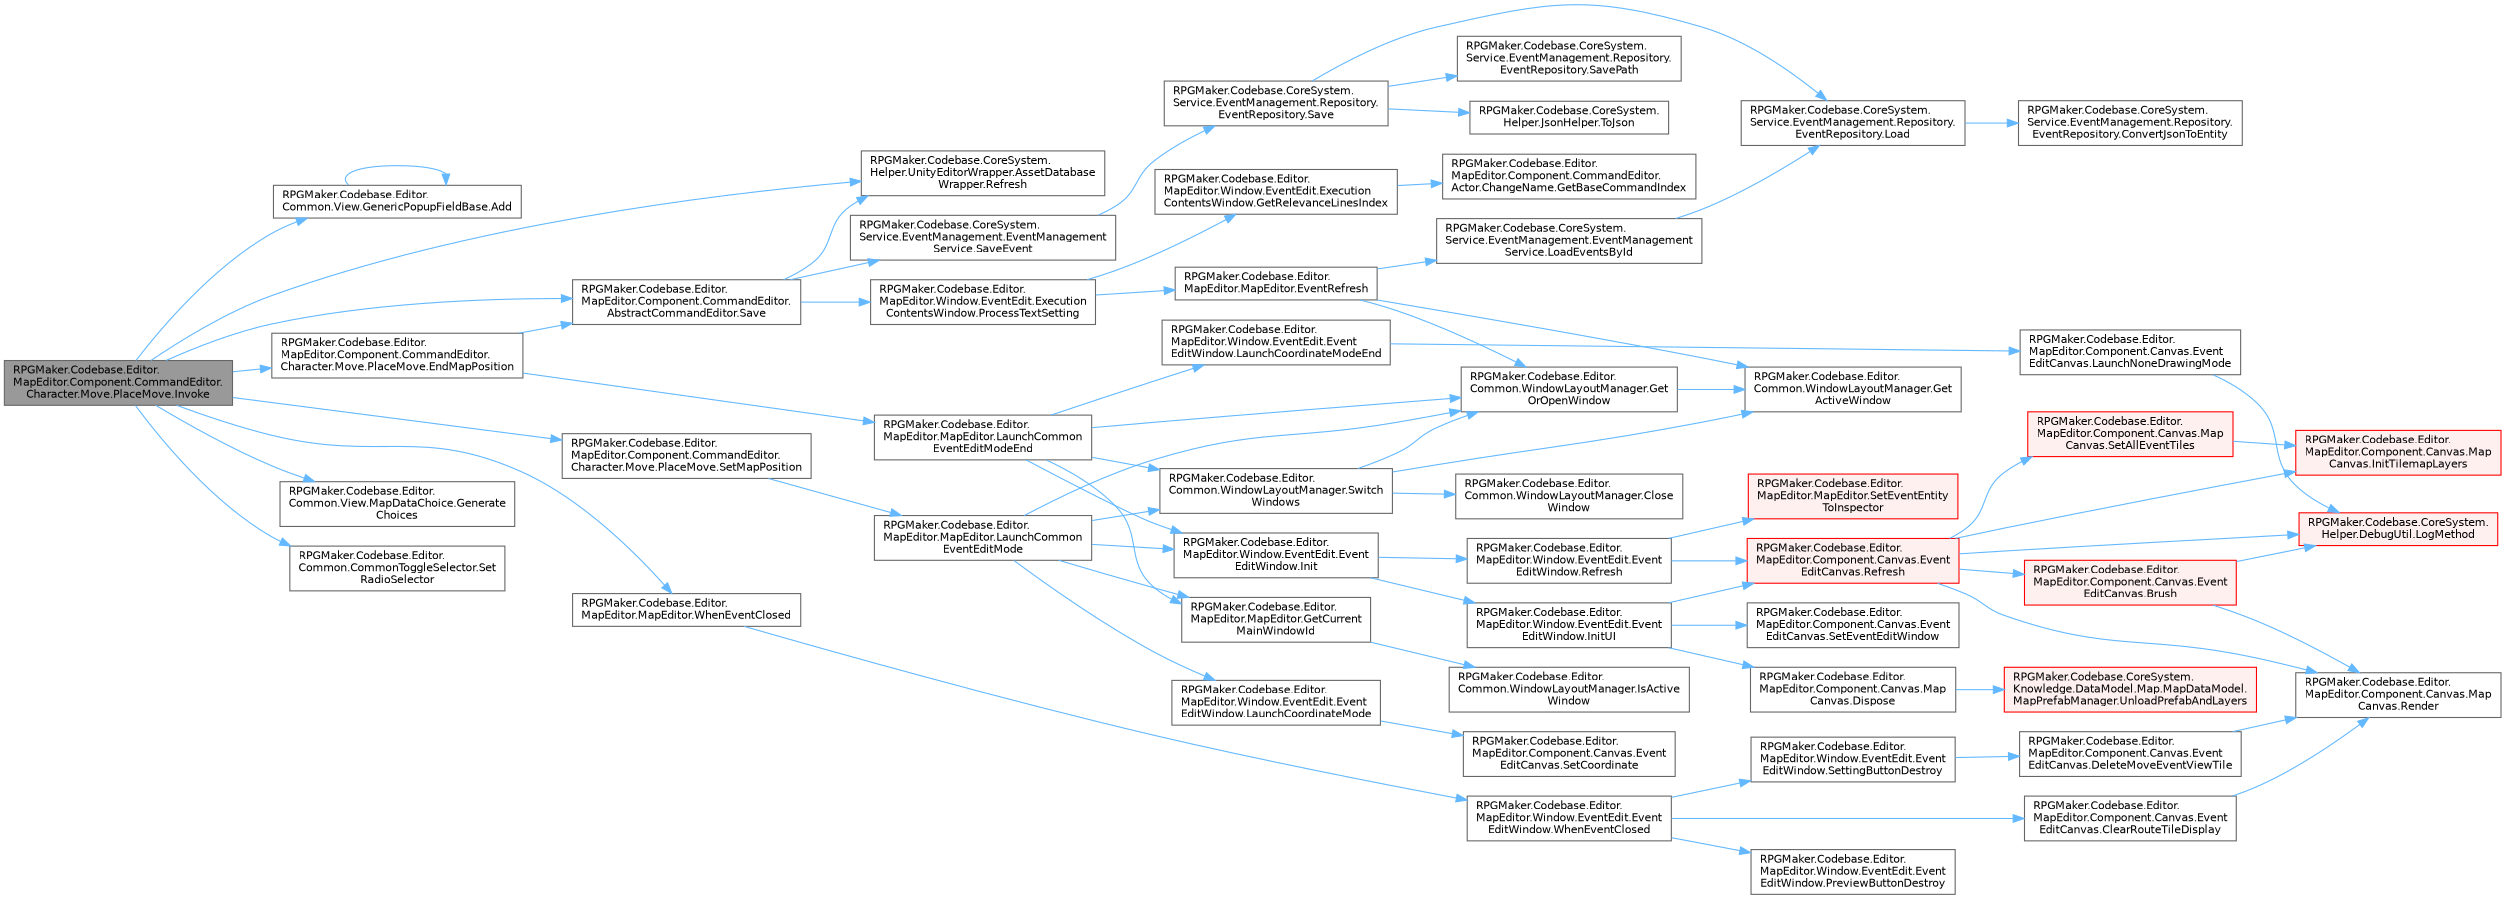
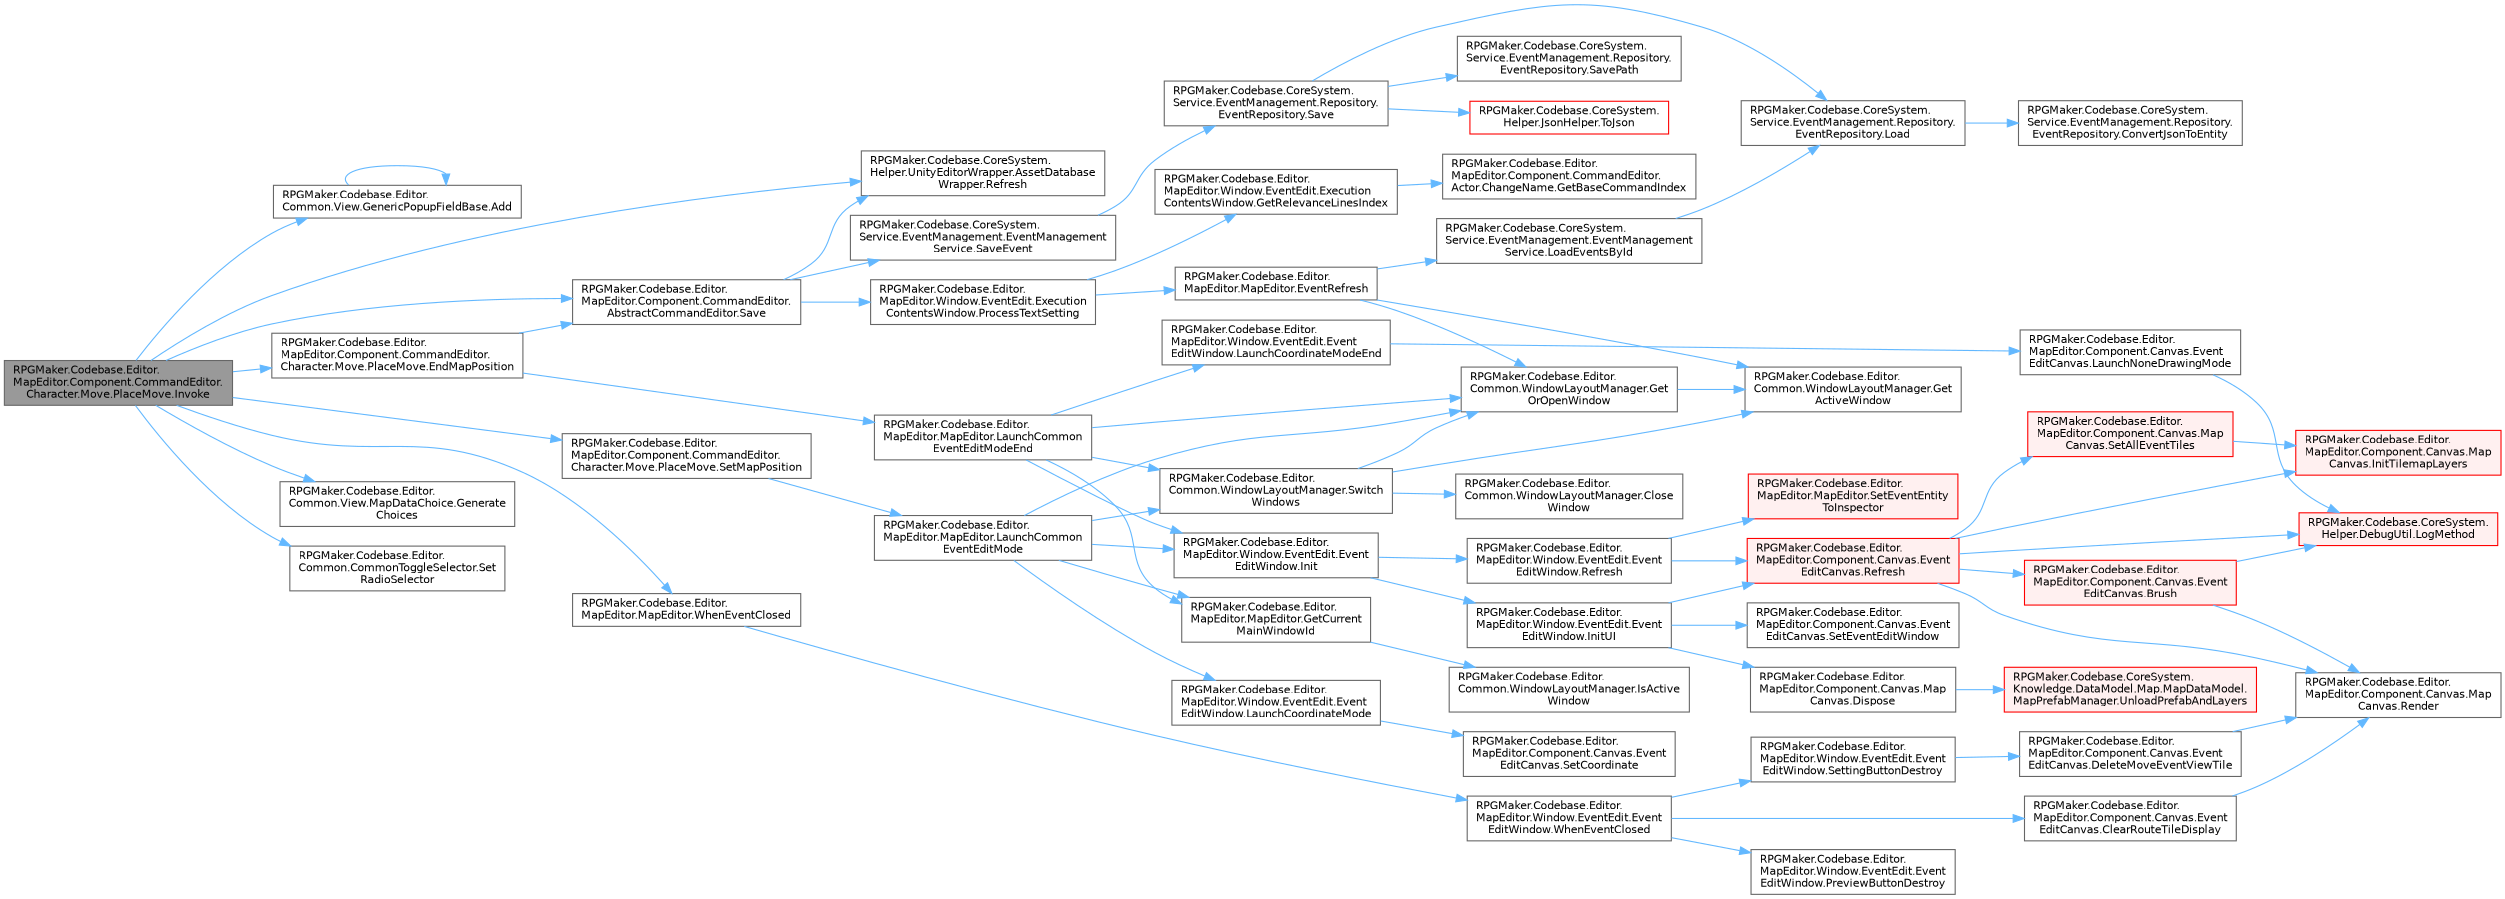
node "RPGMaker.Codebase.CoreSystem. Helper.JsonHelper.ToJson": color grey40 -> red
